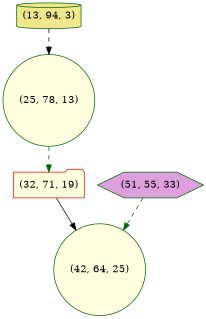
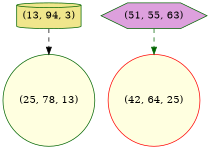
node "(32, 71, 19)": removed
node "(51, 55, 33)": label "(51, 55, 33)" -> "(51, 55, 63)"
node "(42, 64, 25)": color darkgreen -> red
